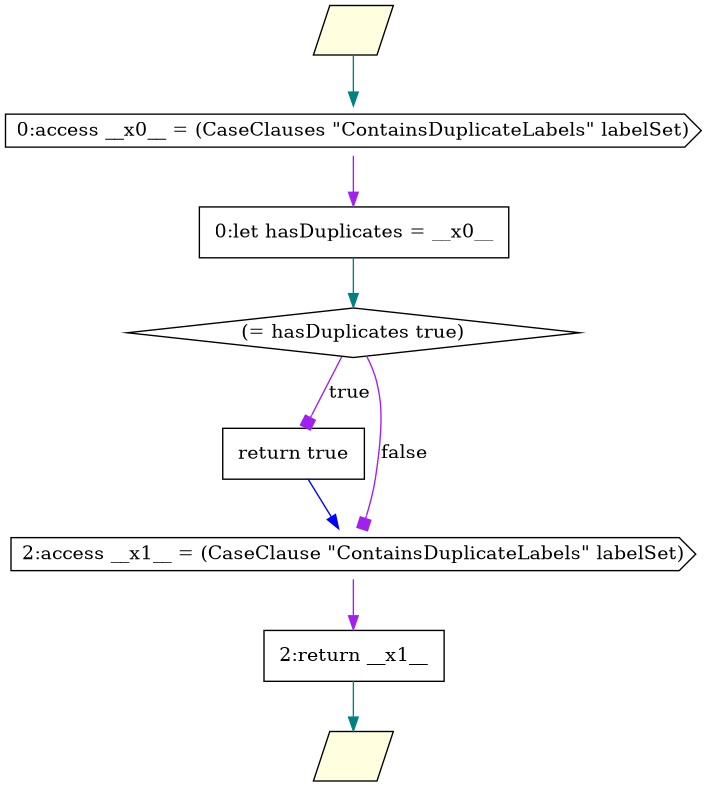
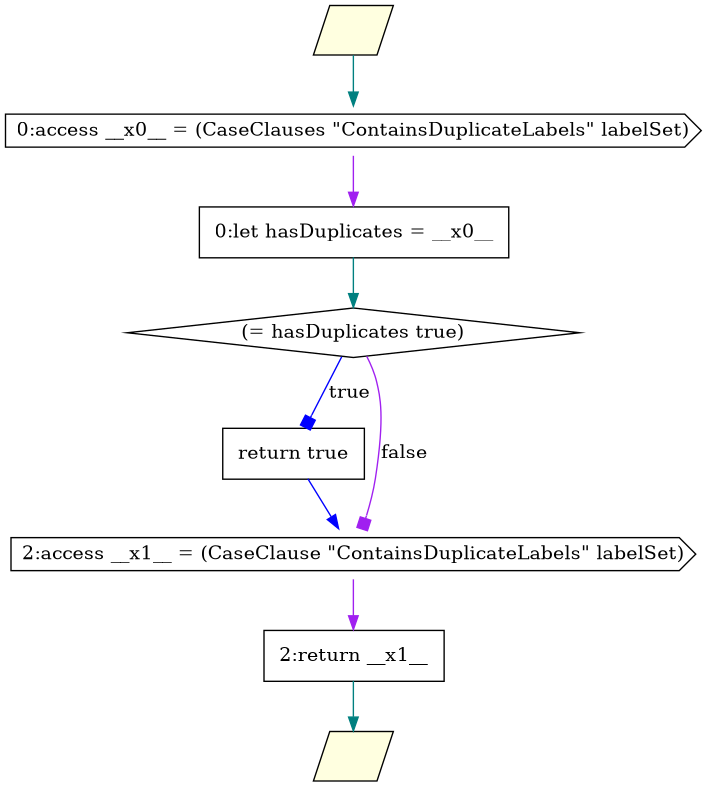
edge "(= hasDuplicates true)" -> "return true": color purple -> blue
